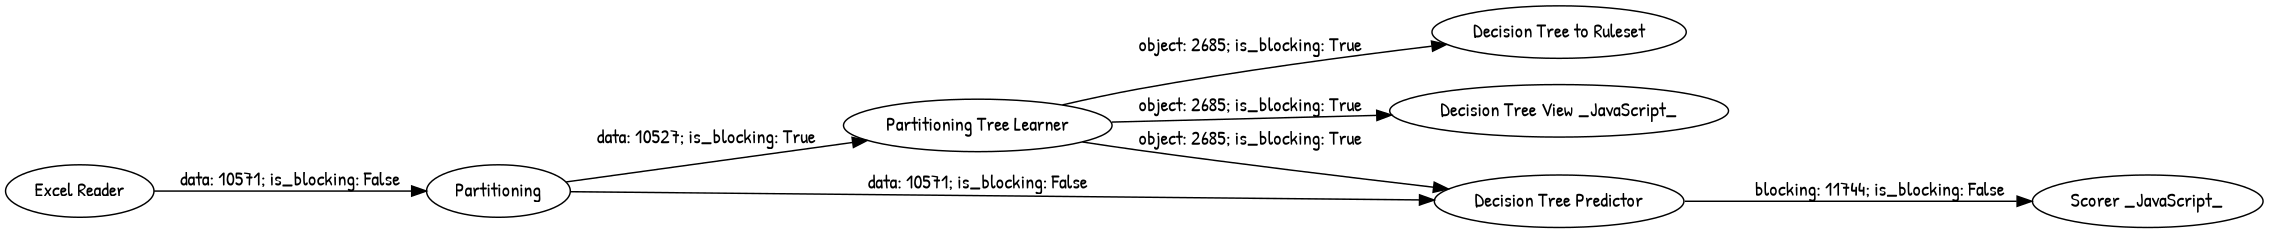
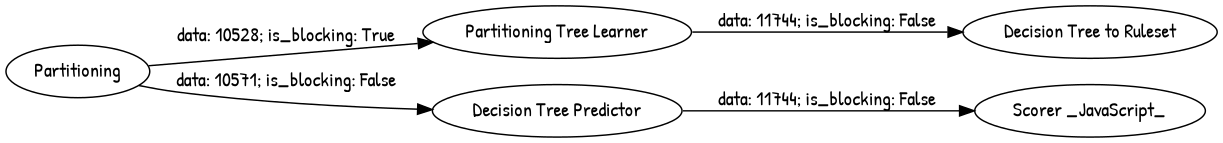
edge "Partitioning Tree Learner" -> "Decision Tree to Ruleset": label "object: 2685; is_blocking: True" -> "data: 11744; is_blocking: False"
node "Decision Tree View _JavaScript_": removed
edge "Partitioning" -> "Partitioning Tree Learner": label "data: 10527; is_blocking: True" -> "data: 10528; is_blocking: True"
edge "Partitioning Tree Learner" -> "Decision Tree Predictor": removed, label "object: 2685; is_blocking: True"
edge "Decision Tree Predictor" -> "Scorer _JavaScript_": label "blocking: 11744; is_blocking: False" -> "data: 11744; is_blocking: False"
node "Excel Reader": removed
